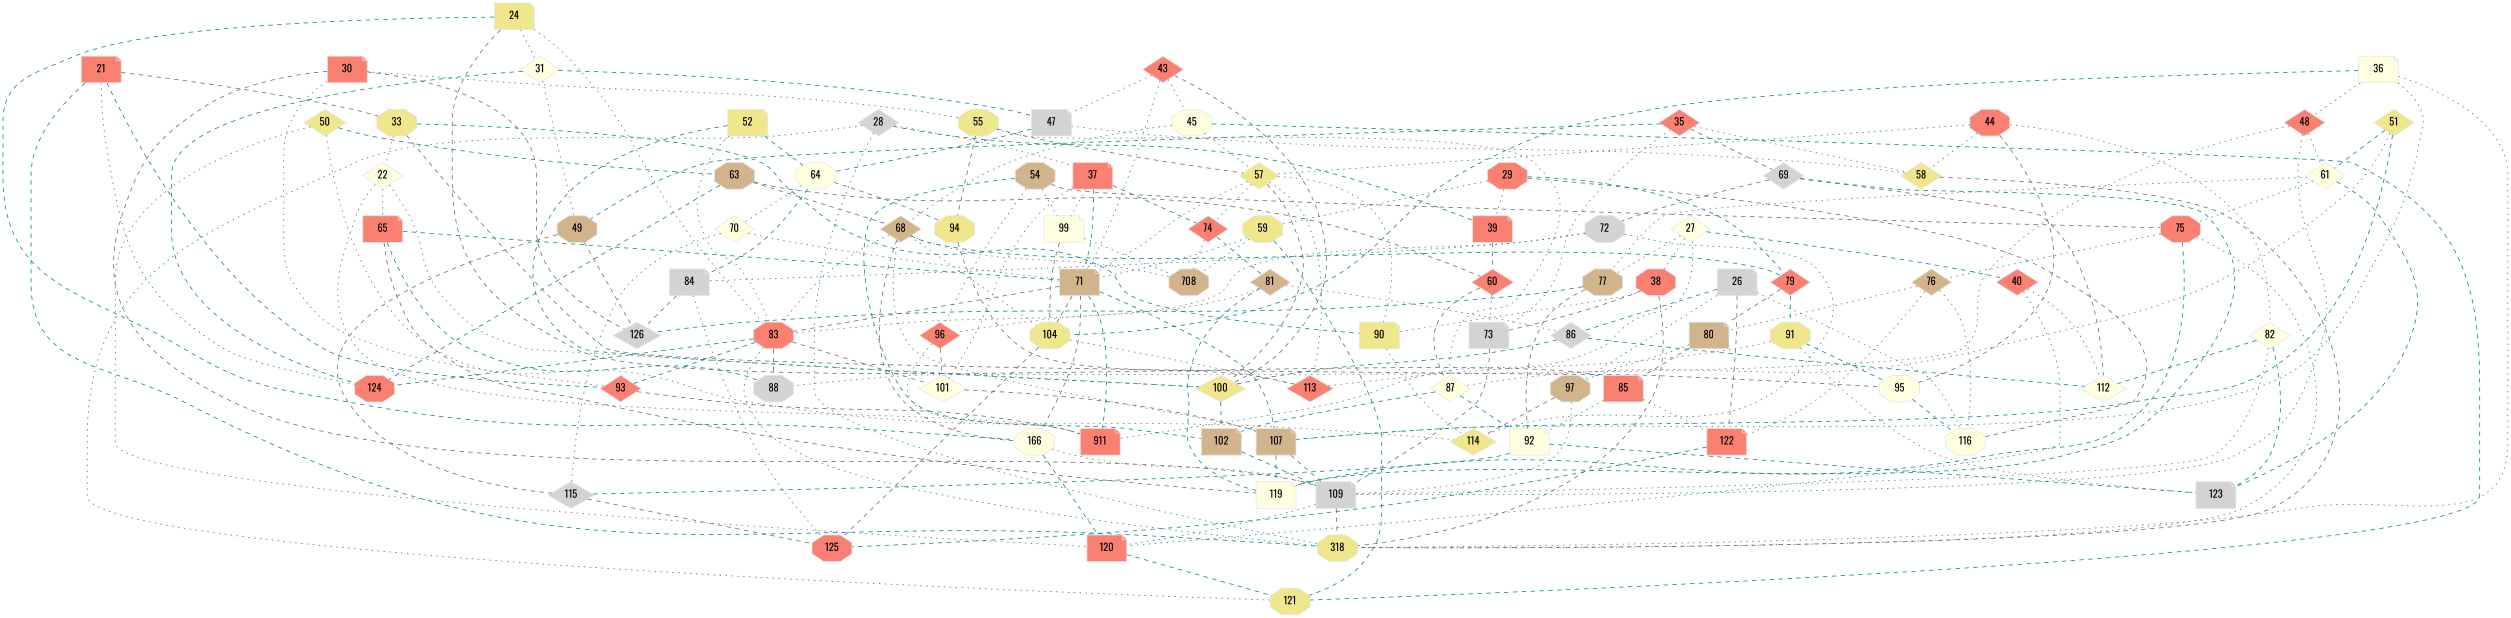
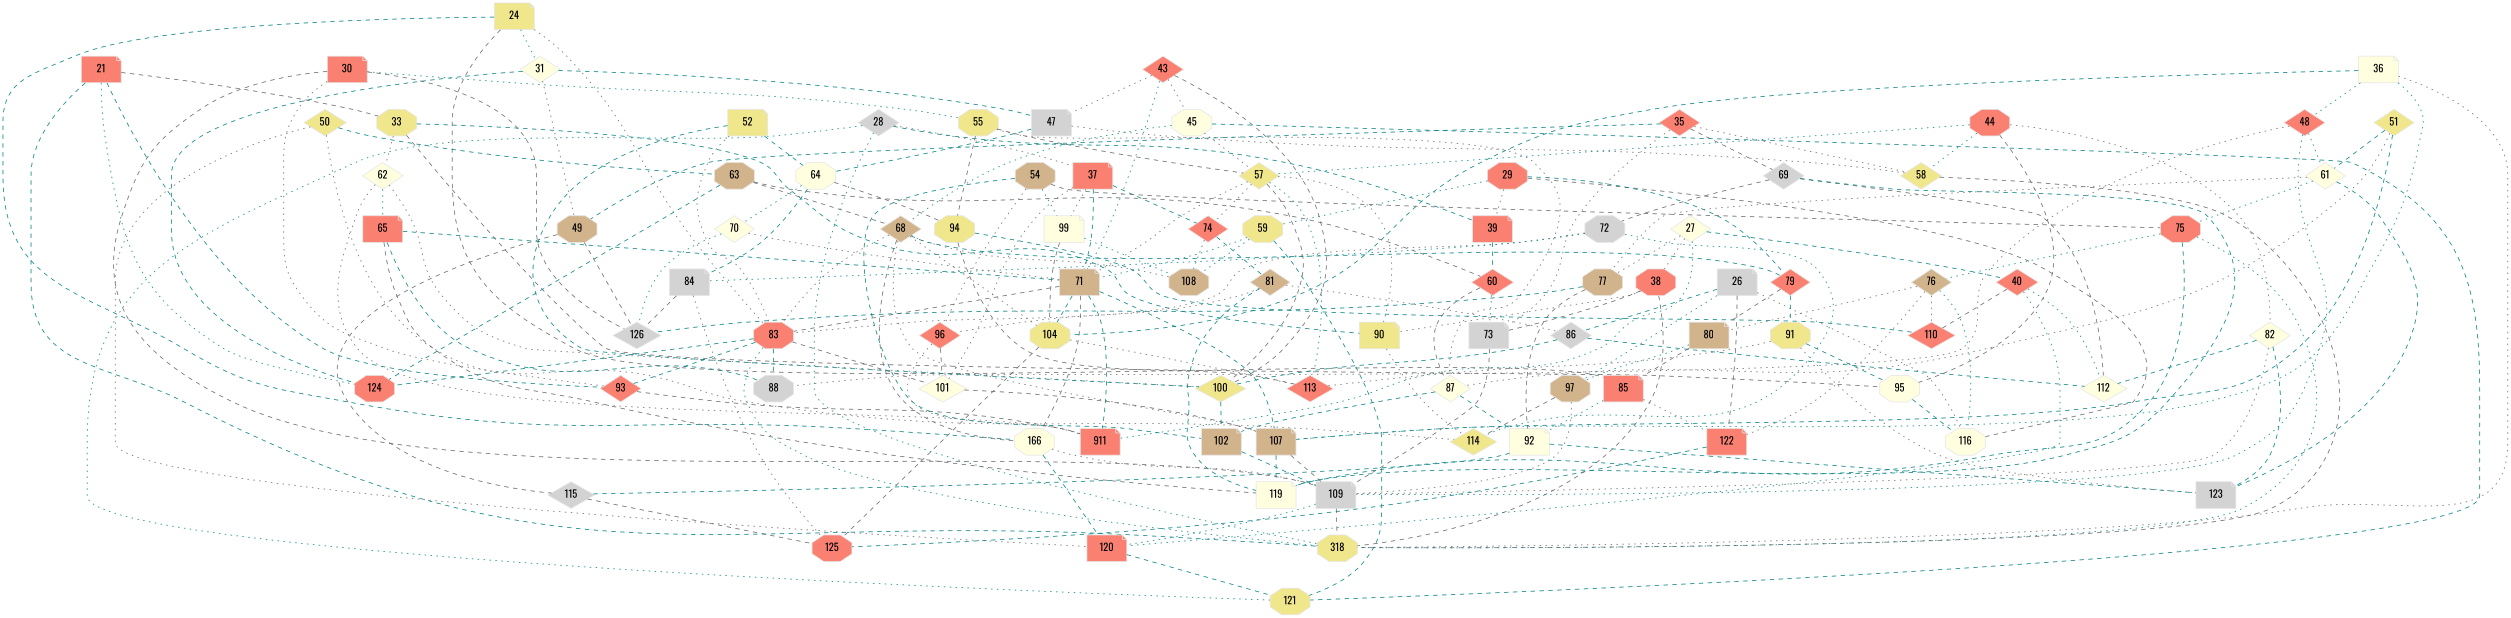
node "22": label "22" -> "62"
node "708": label "708" -> "108"
edge "70" -- "115": now "70" -- "126"
node "110": added
